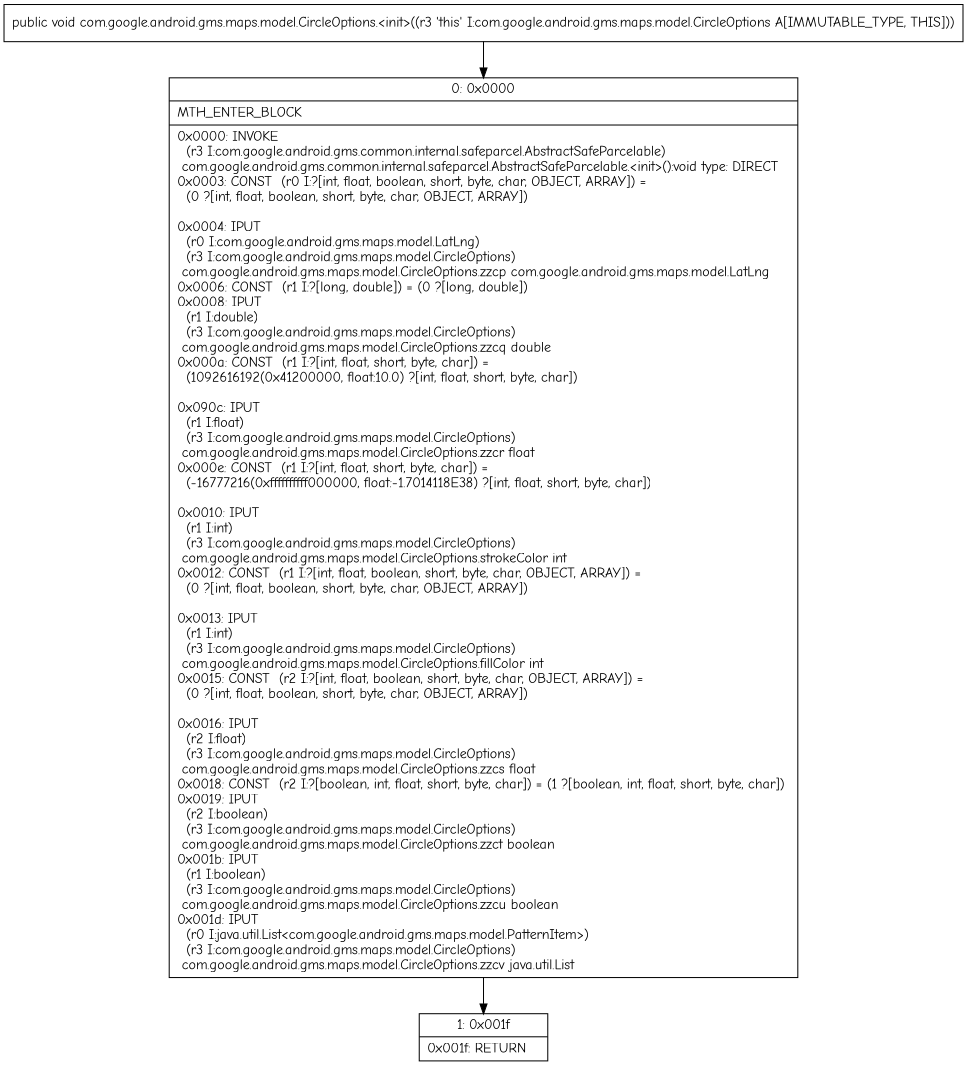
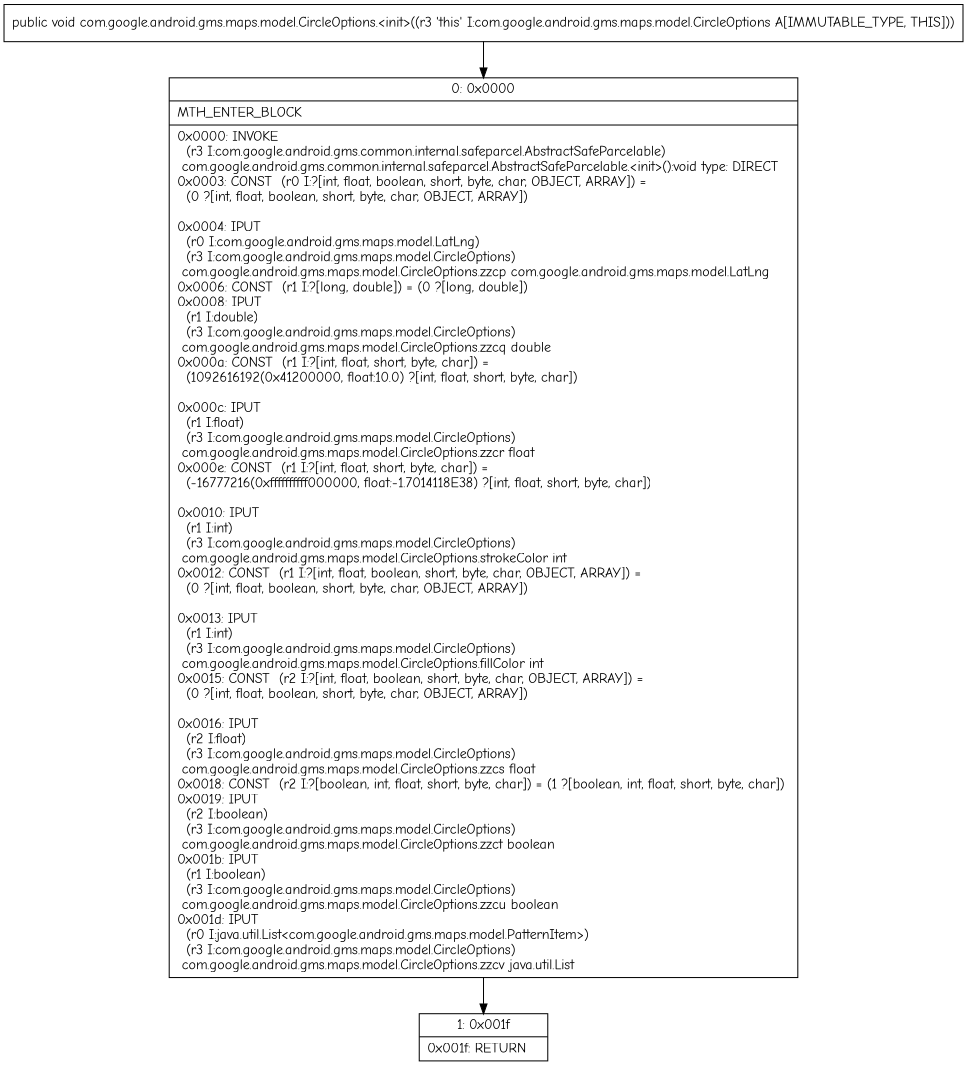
node "0: 0x0000": text "0x090c: IPUT" -> "0x000c: IPUT"
